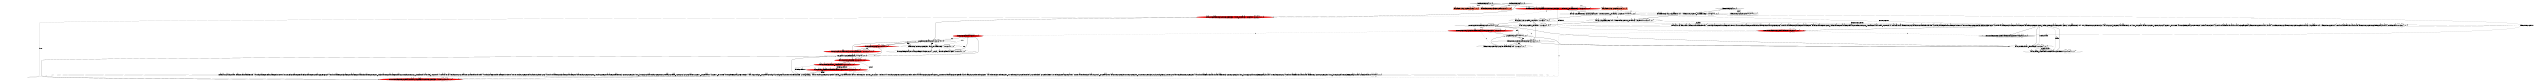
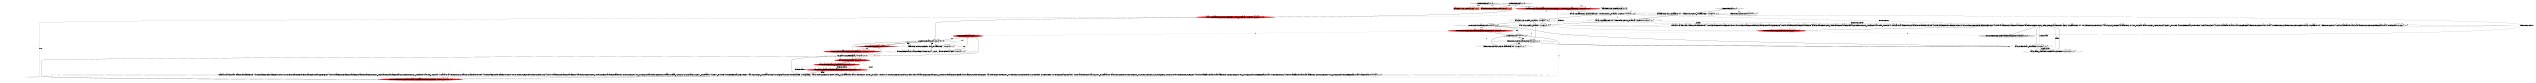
node "final Collection<String> groupIds@@@2@@@['0', '1', '0']": fillcolor tomato -> lightgray
edge "deleteConsumerGroups['0', '0', '1']" -> "DeleteConsumerGroupsOptions options@@@2@@@['0', '0', '1']": label "groupId" -> "true"
